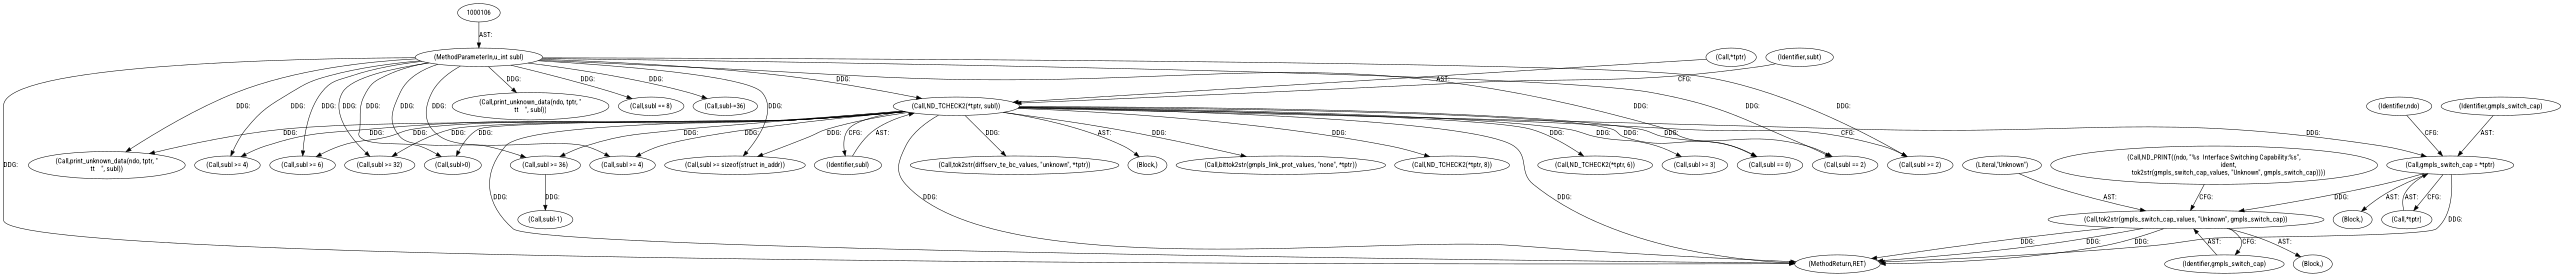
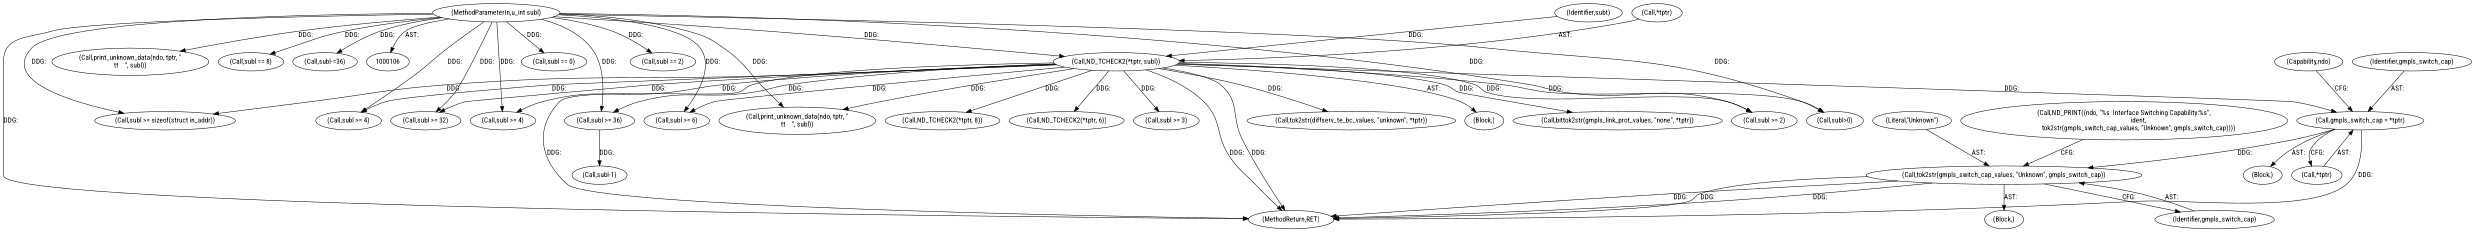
edge "1000106" -> "(MethodParameterIn,u_int subl)": reversed
edge "(Identifier,subt)" -> "(Call,ND_TCHECK2(*tptr, subl))": label "CFG: " -> "DDG: "
node "(Identifier,ndo)": label "(Identifier,ndo)" -> "(Capability,ndo)"
edge "(Call,ND_TCHECK2(*tptr, subl))" -> "(Call,subl == 0)": removed, label "DDG:"
edge "(Call,ND_TCHECK2(*tptr, subl))" -> "(Call,subl == 2)": removed, label "DDG:"
edge "(Call,ND_TCHECK2(*tptr, subl))" -> "(Call,subl >= 2)": label "CFG: " -> "DDG: "
node "(Identifier,subl)": removed
